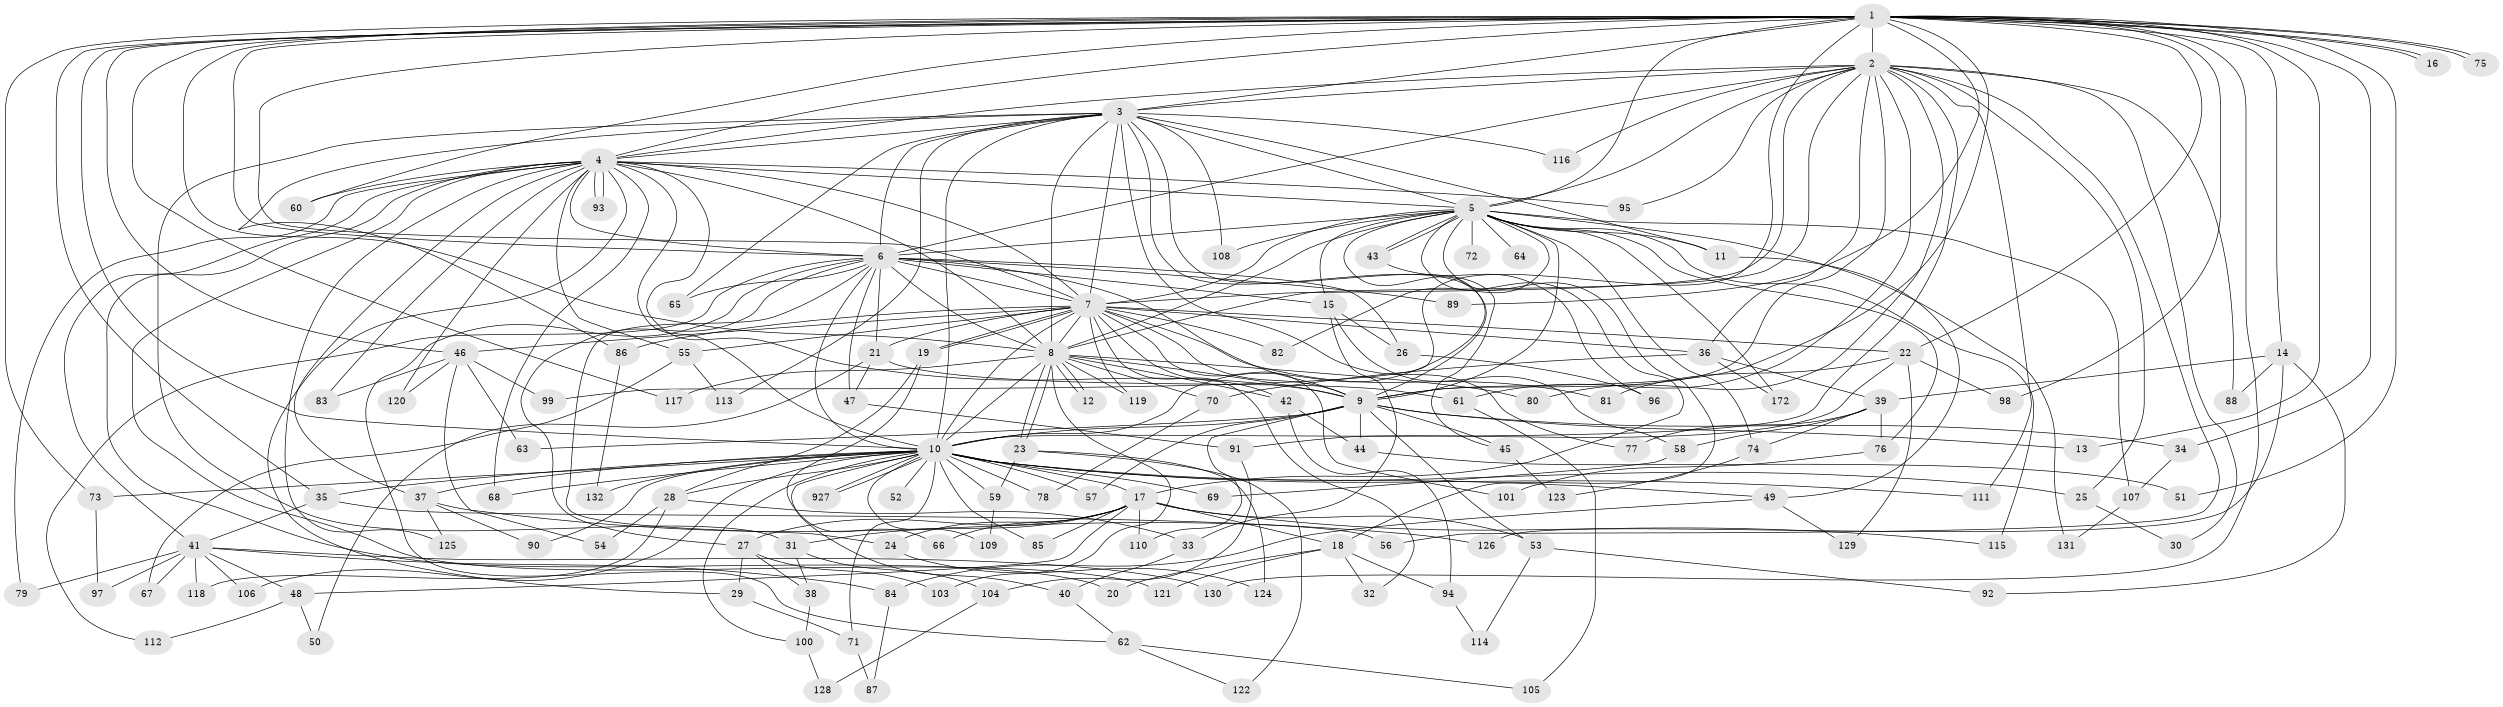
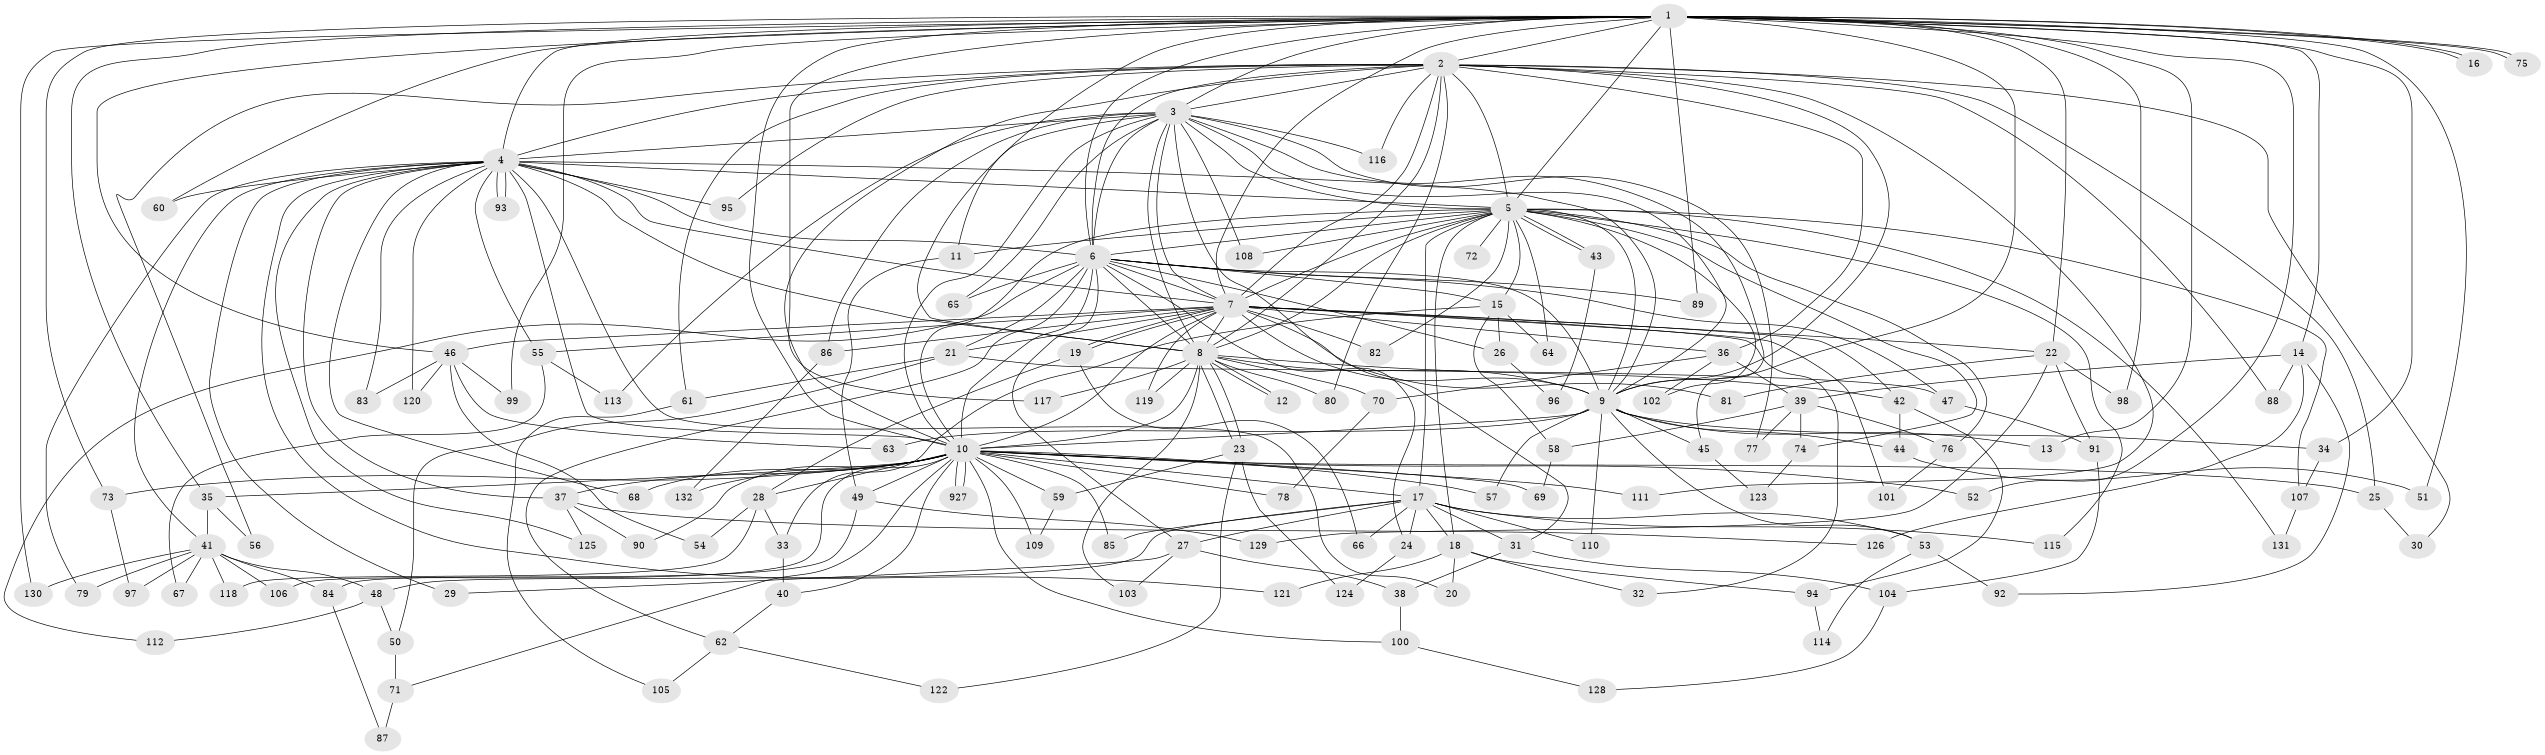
edge "1" -- "52": added
edge "15" -- "64": added
node "172": label "172" -> "102"
edge "29" -- "71": now "50" -- "71"
